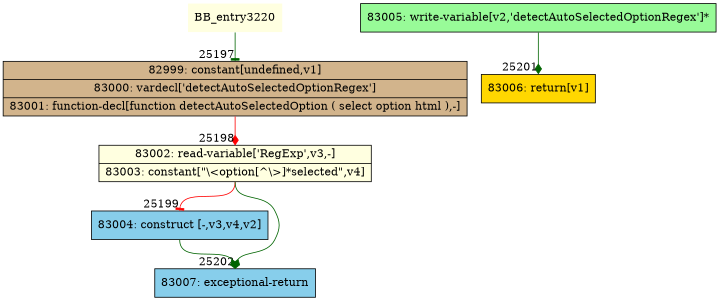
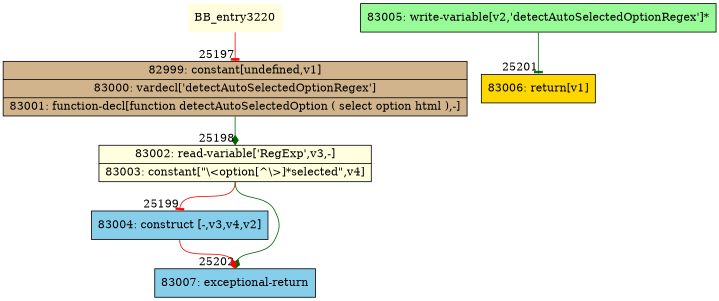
edge "BB_entry3220" -> "82999: constant[undefined,v1]": color darkgreen -> red
edge "83005: write-variable[v2,'detectAutoSelectedOptionRegex']*" -> "83006: return[v1]": arrowhead diamond -> tee
edge "82999: constant[undefined,v1]" -> "83002: read-variable['RegExp',v3,-]": color red -> darkgreen
edge "83004: construct [-,v3,v4,v2]" -> "83007: exceptional-return": color darkgreen -> red
